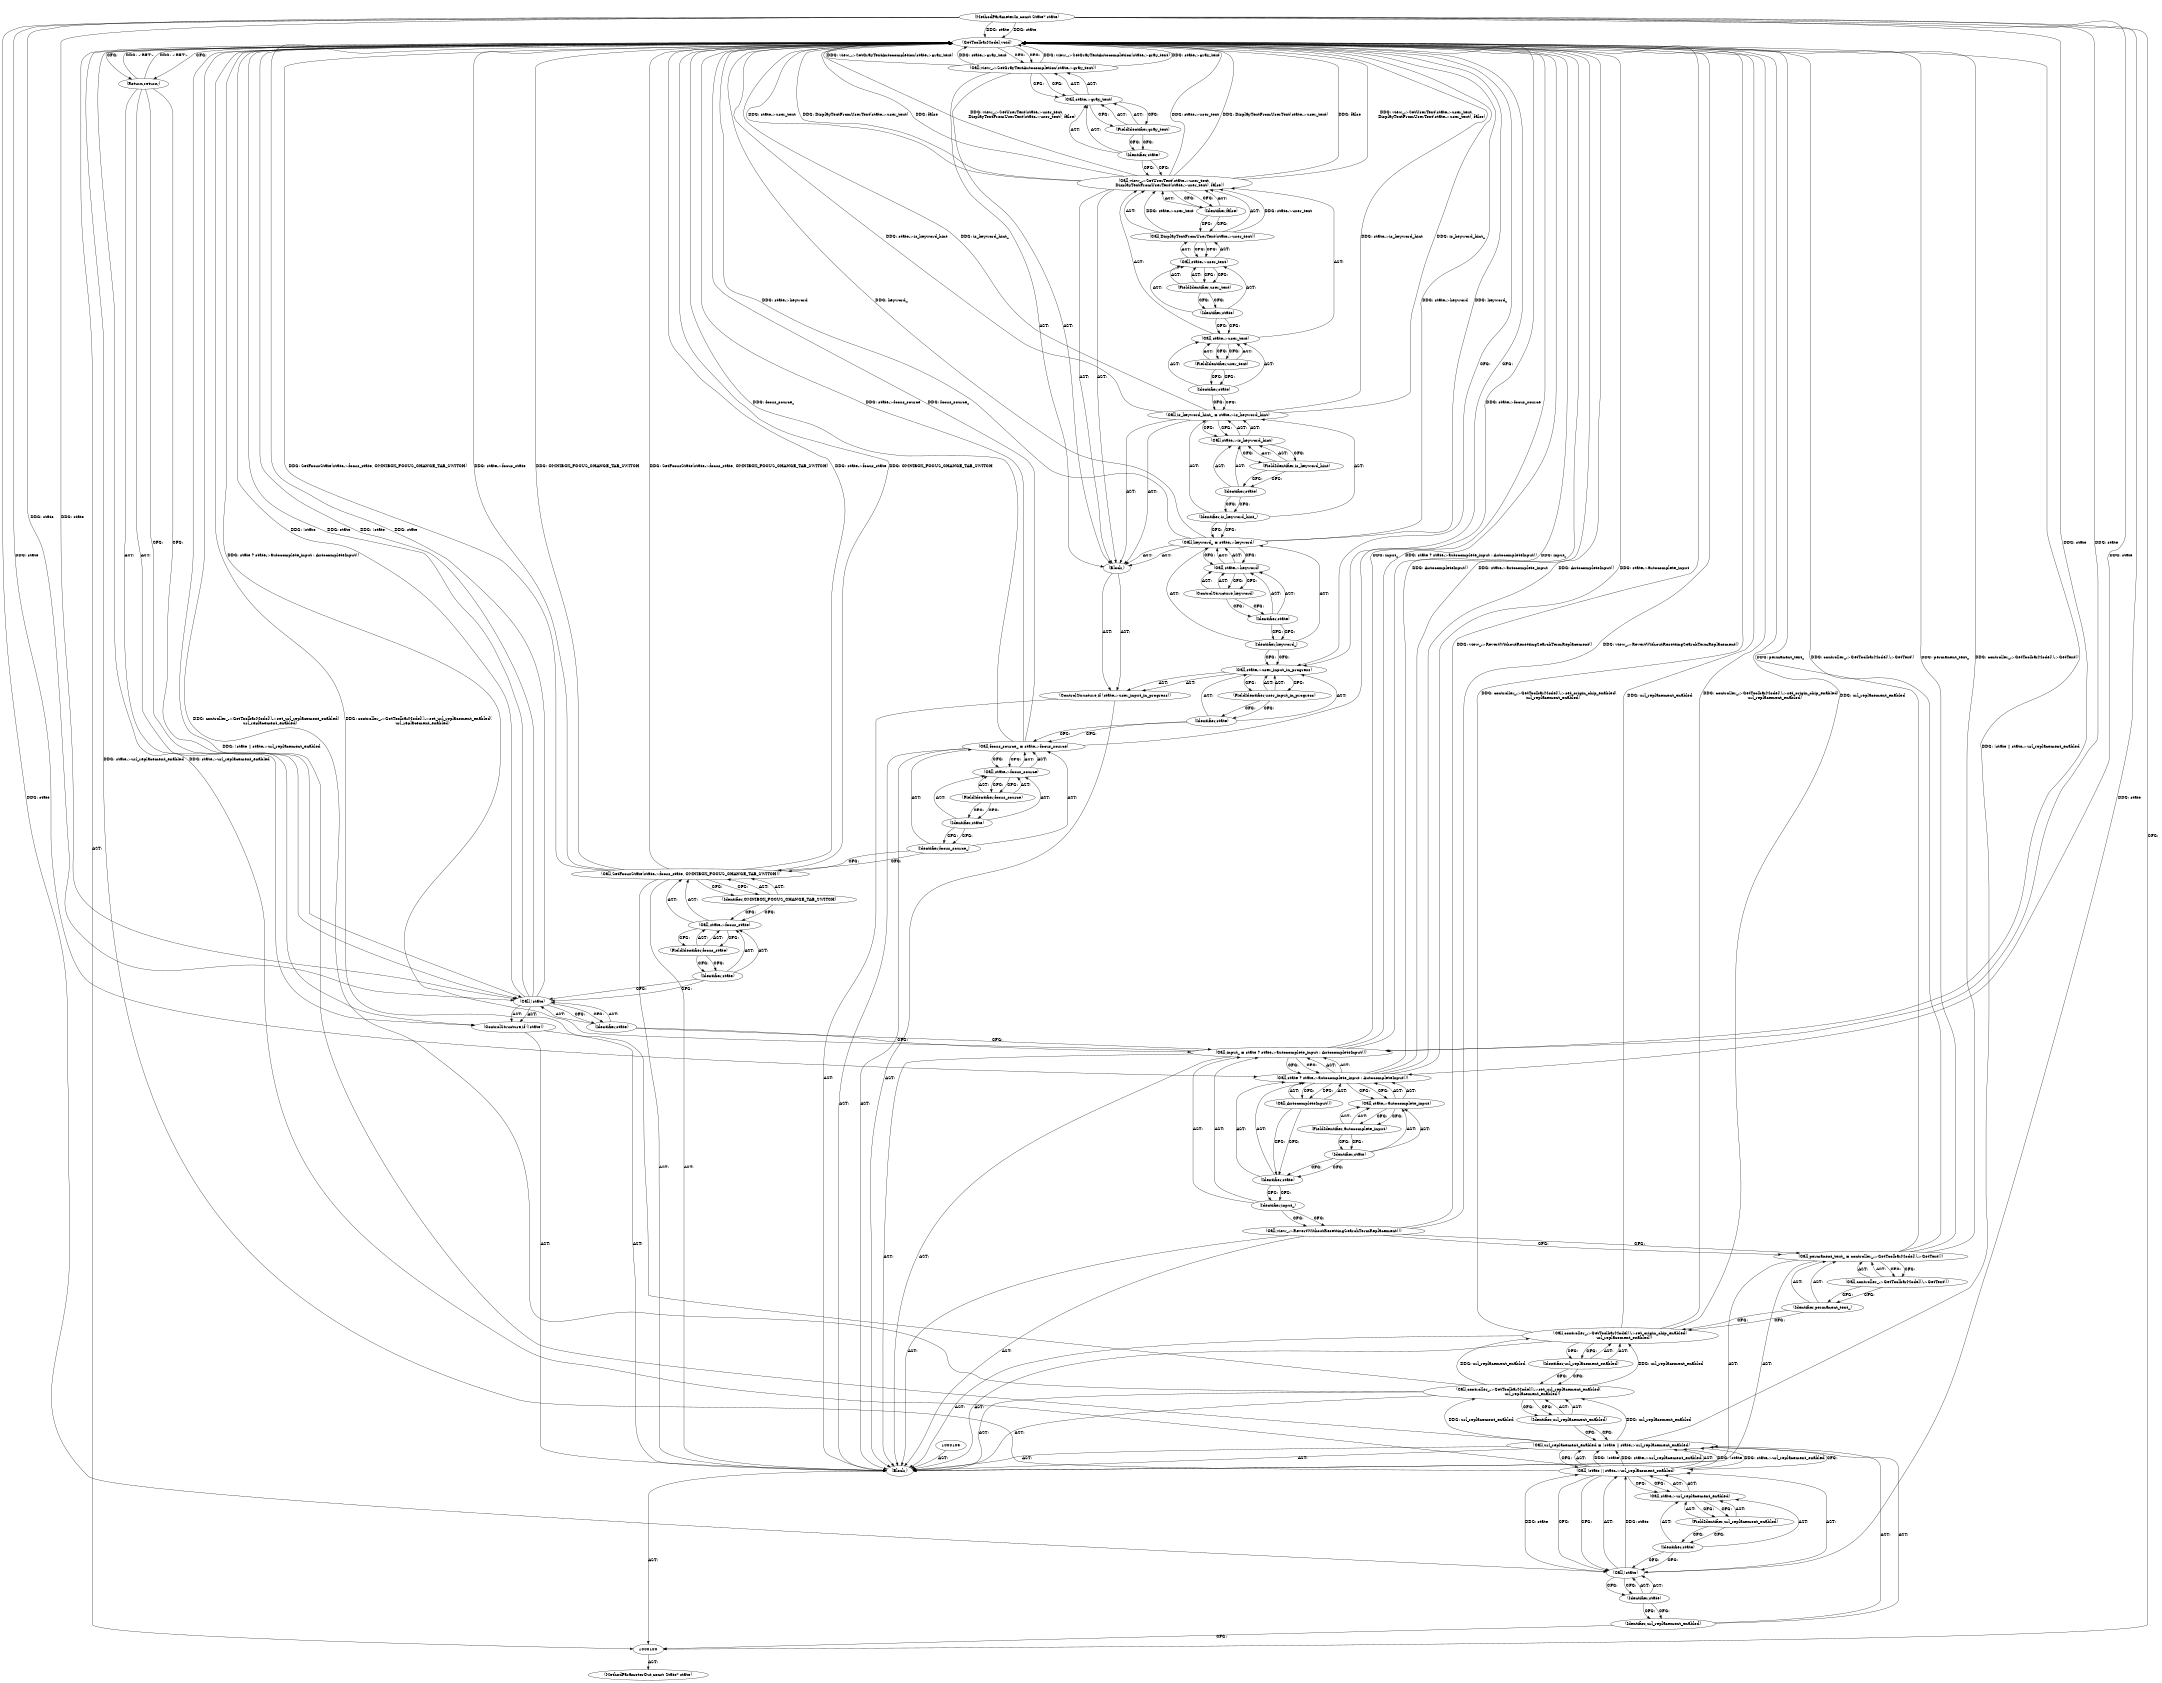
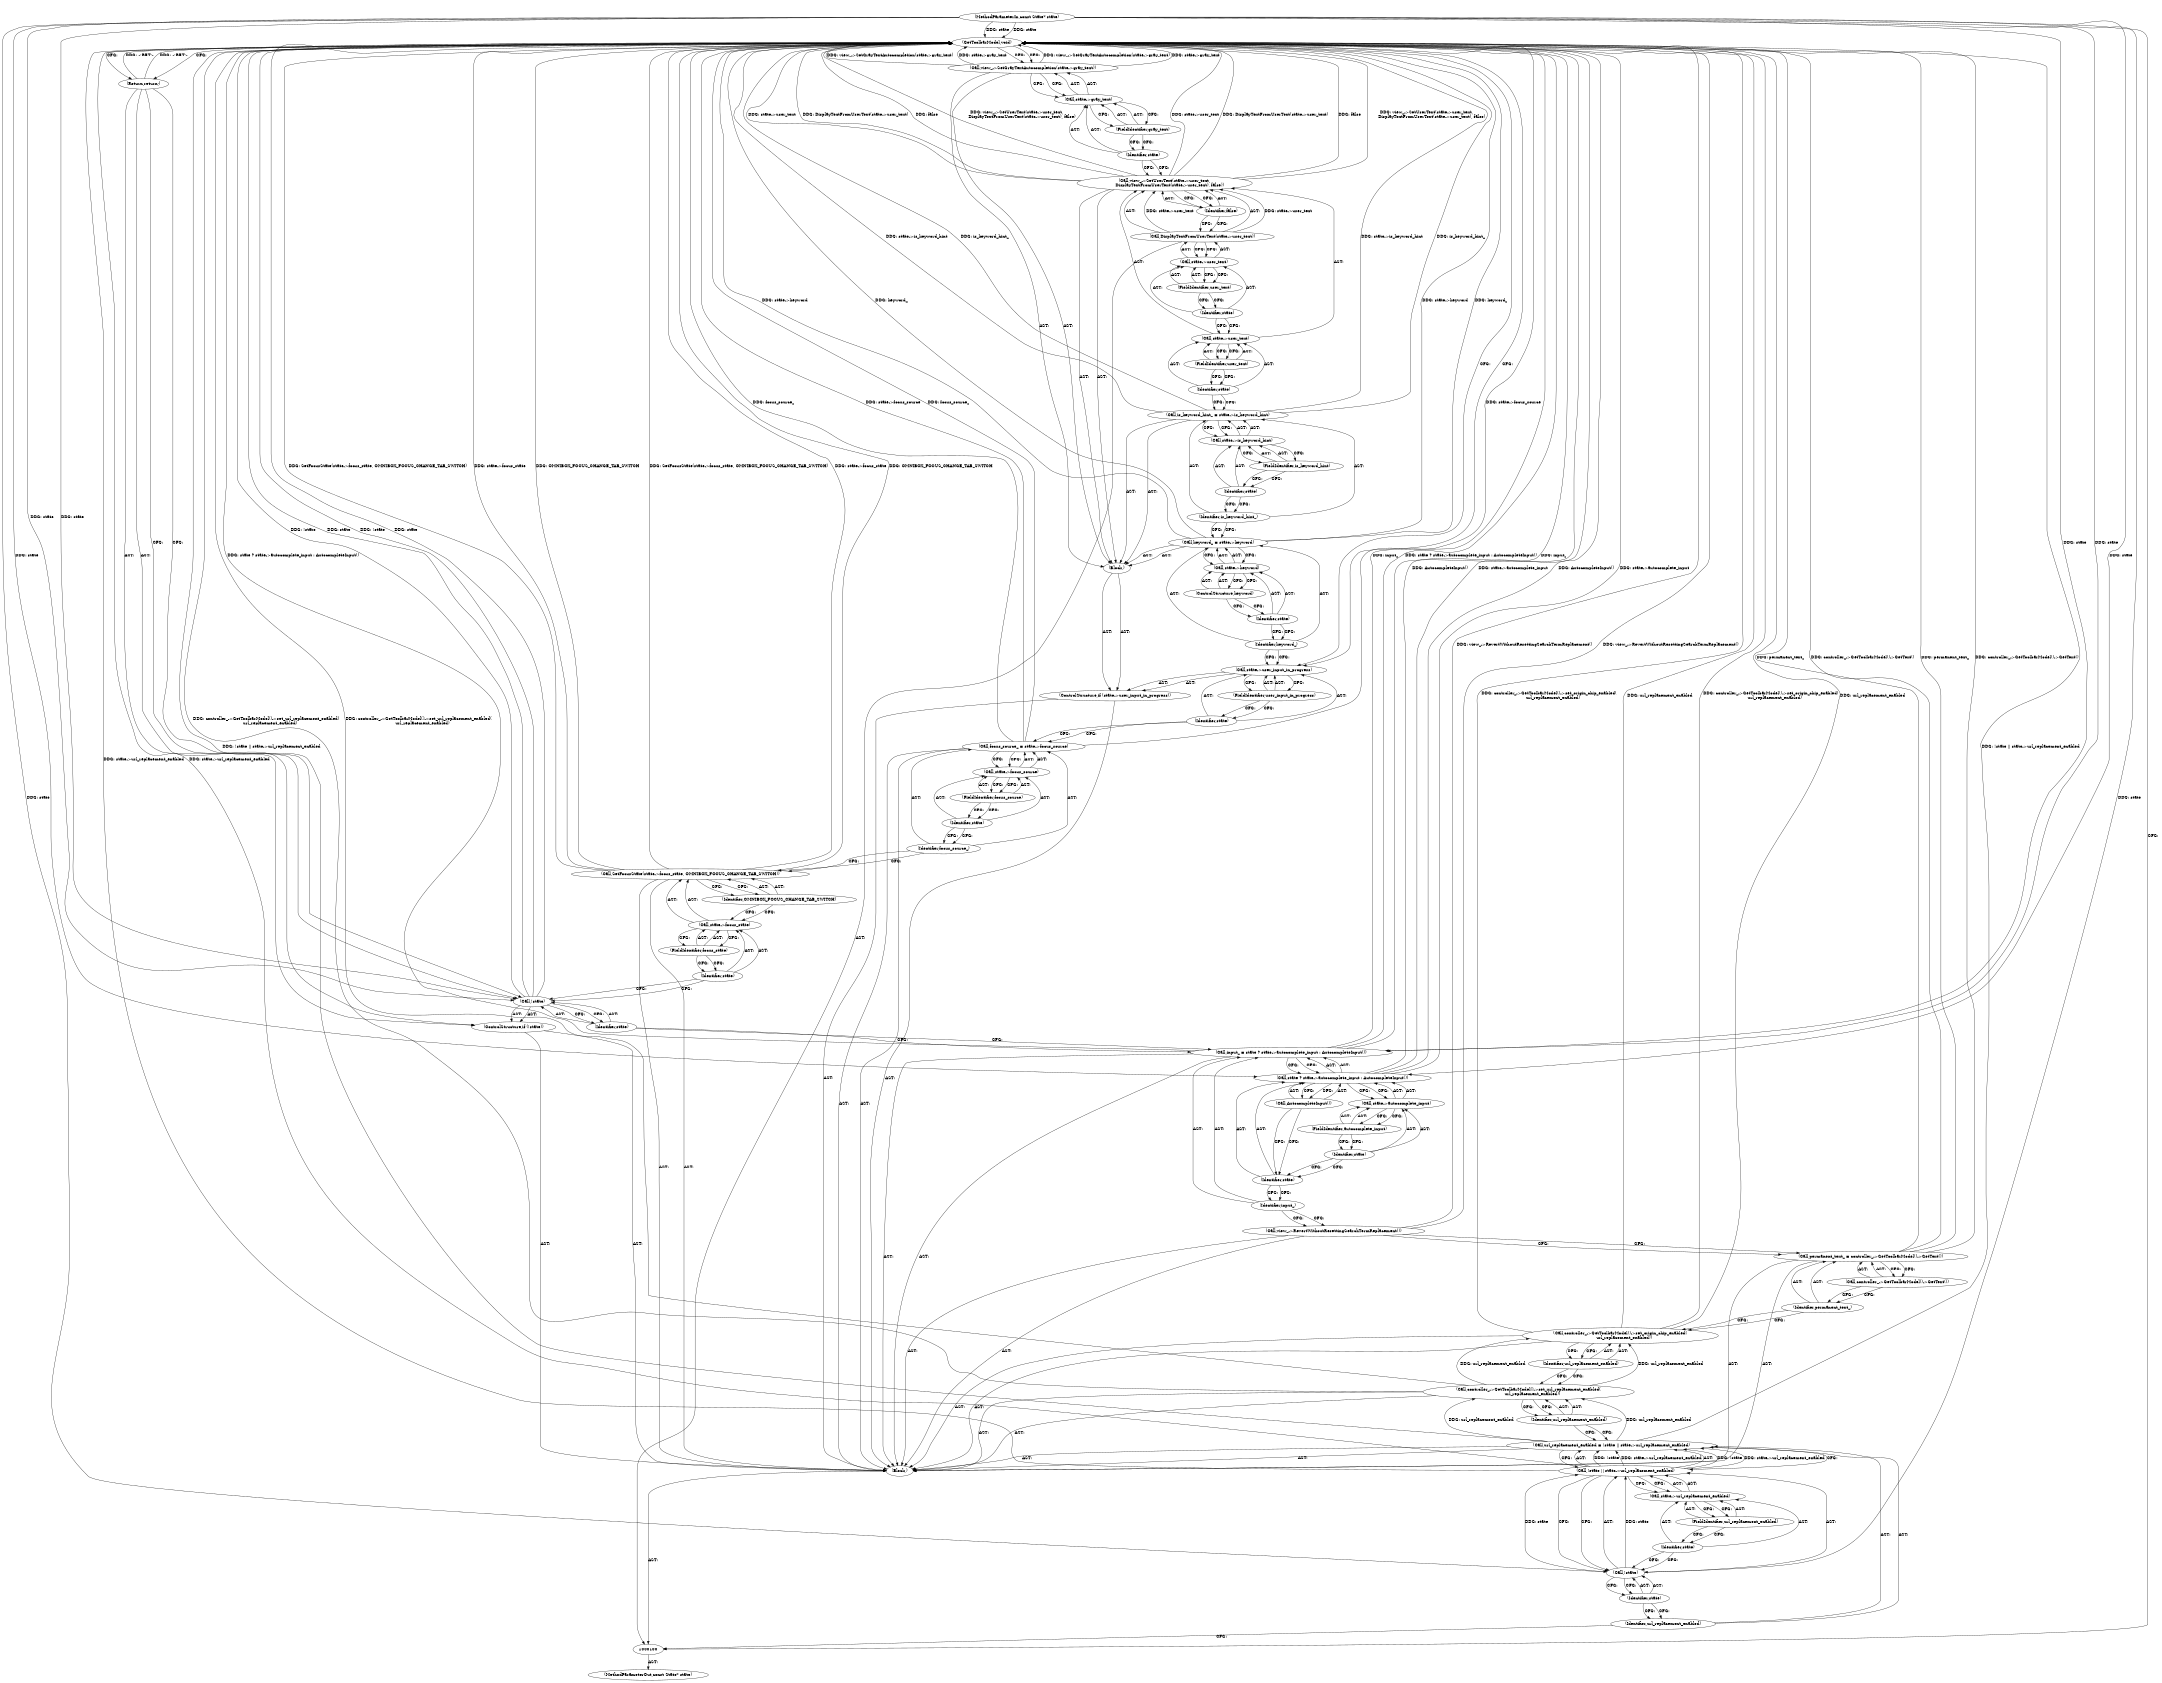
edge "(GetToolbarModel,void)" -> "1000100": now "(Call,DisplayTextFromUserText(state->user_text))" -> "1000100"
node "1000103": removed
